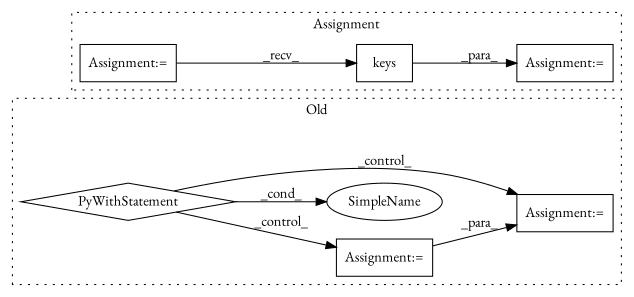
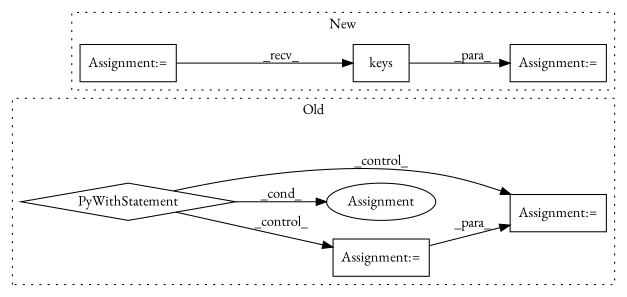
cluster "Assignment": label "Assignment" -> "New"
node "SimpleName": label "SimpleName" -> "Assignment"
